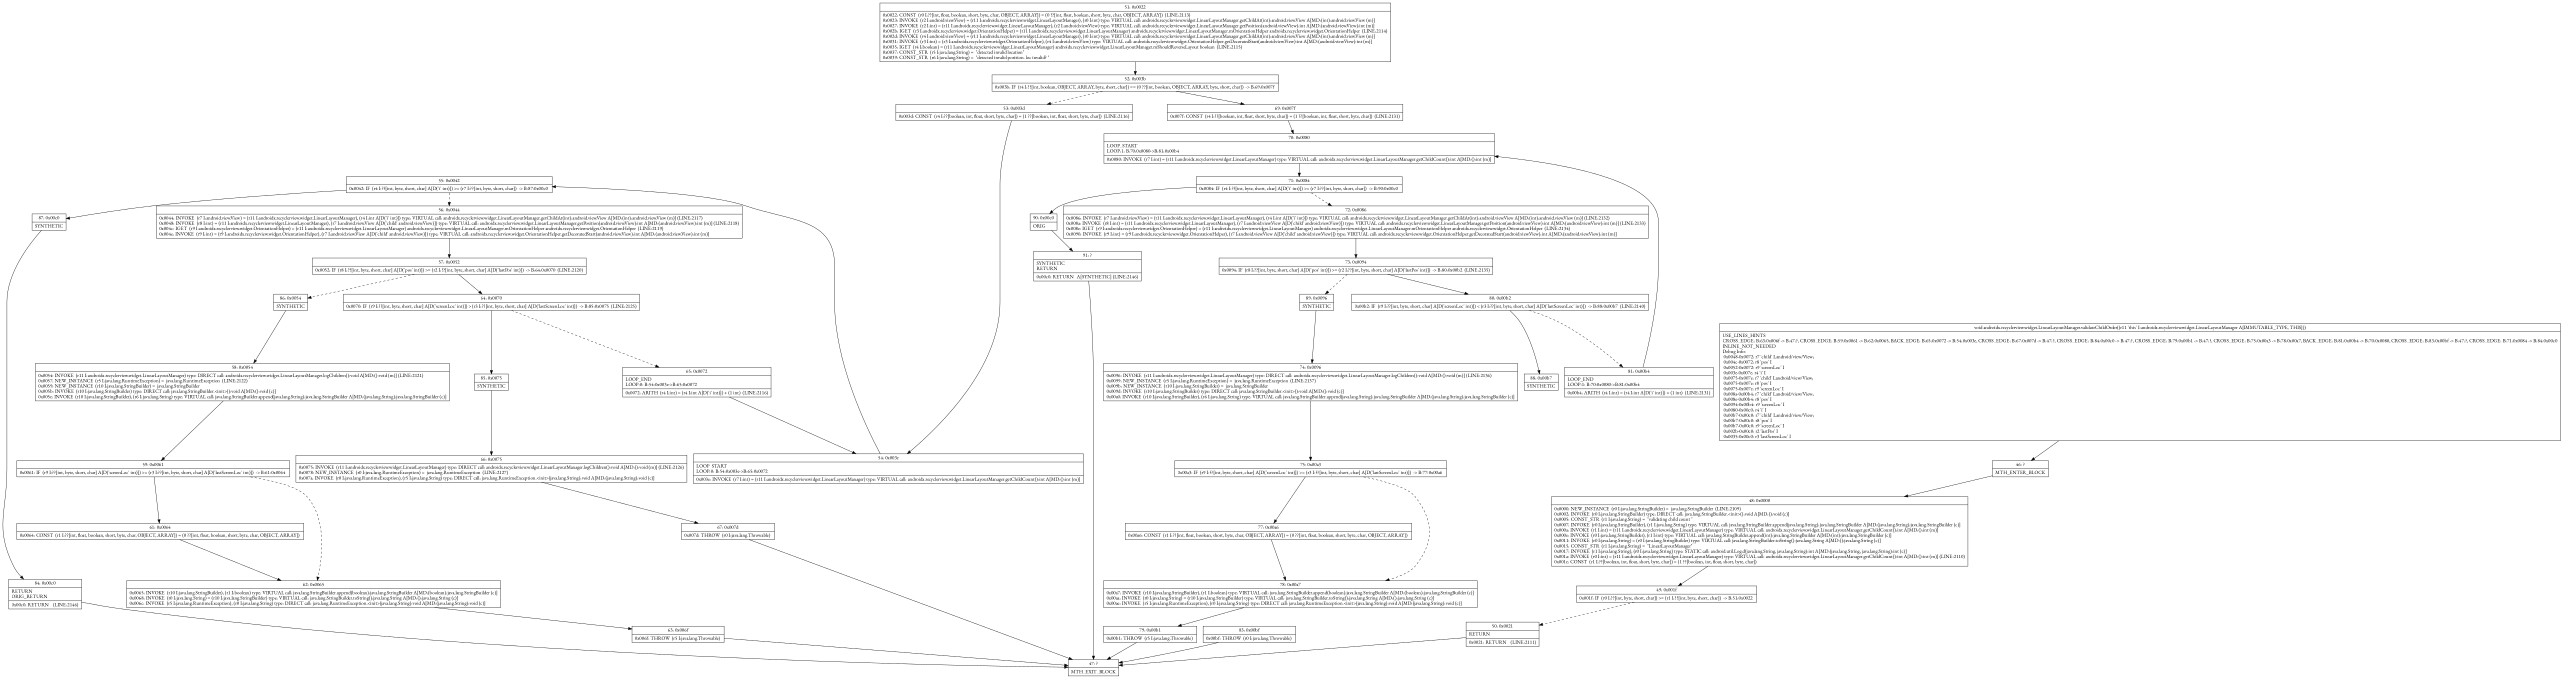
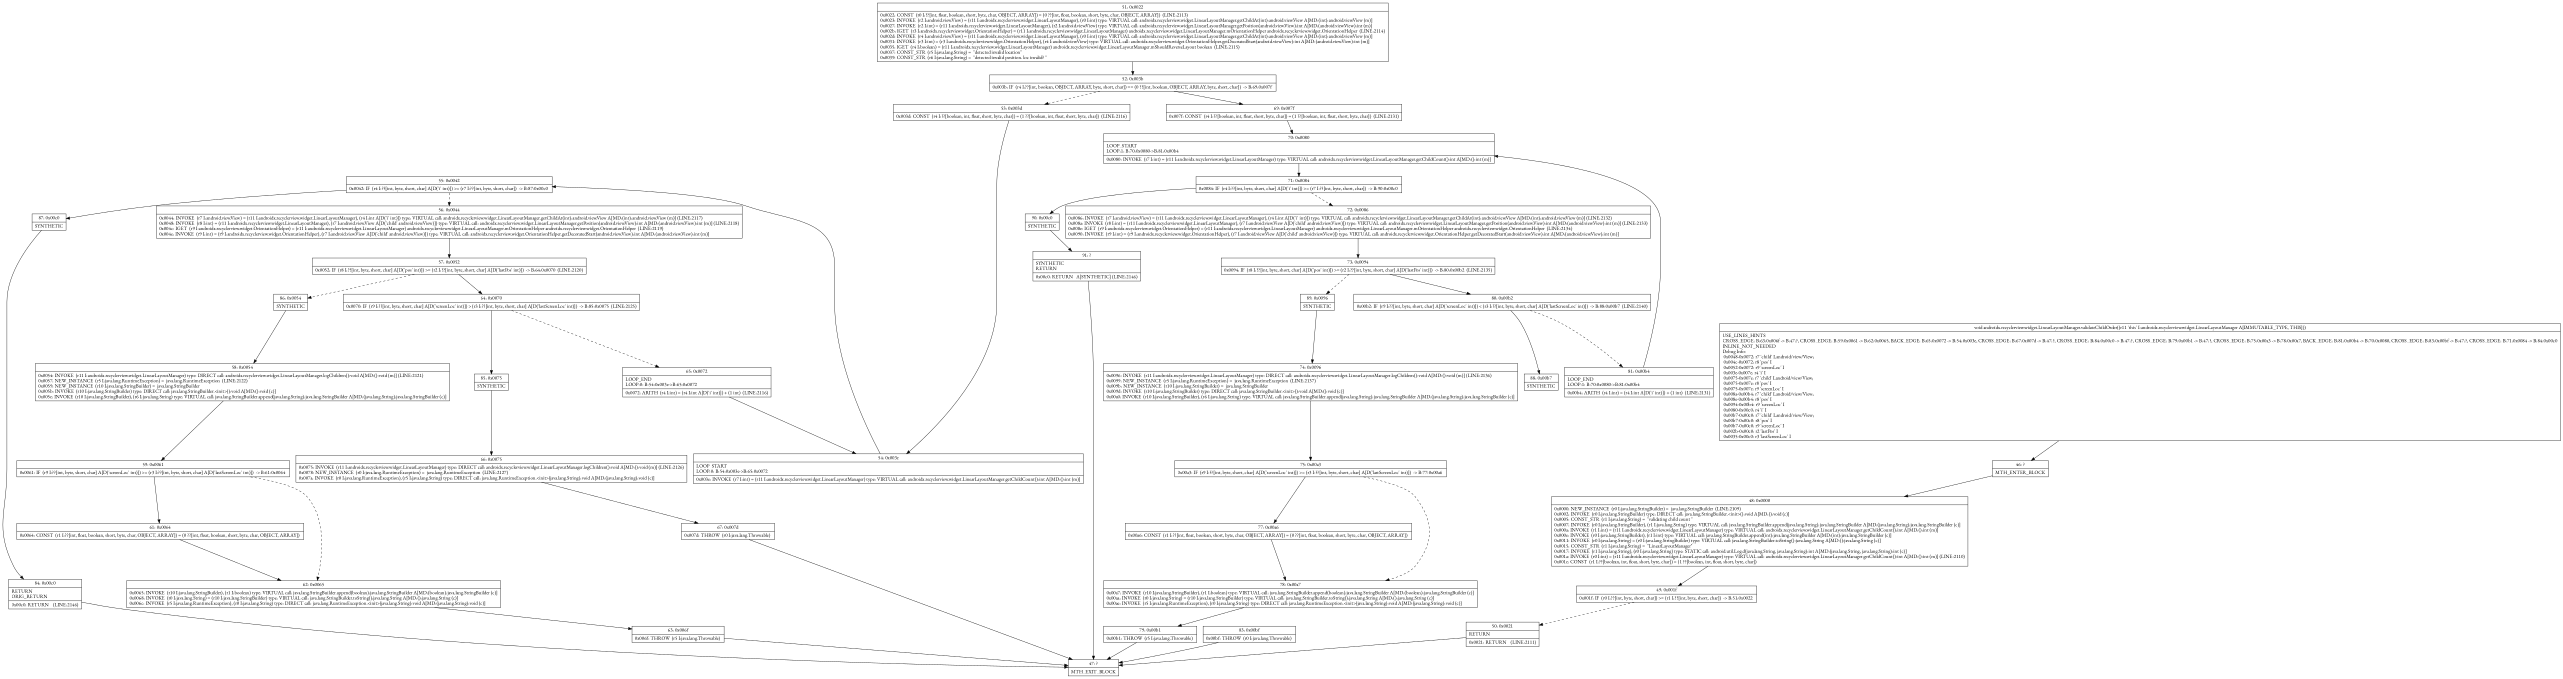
node "90: 0x00c0": text "ORIG" -> "SYNTHETIC"
